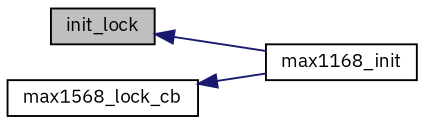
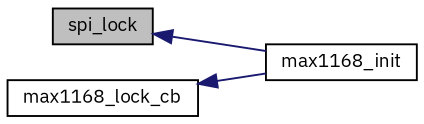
node "init_lock": label "init_lock" -> "spi_lock"
node "max1568_lock_cb": label "max1568_lock_cb" -> "max1168_lock_cb"
